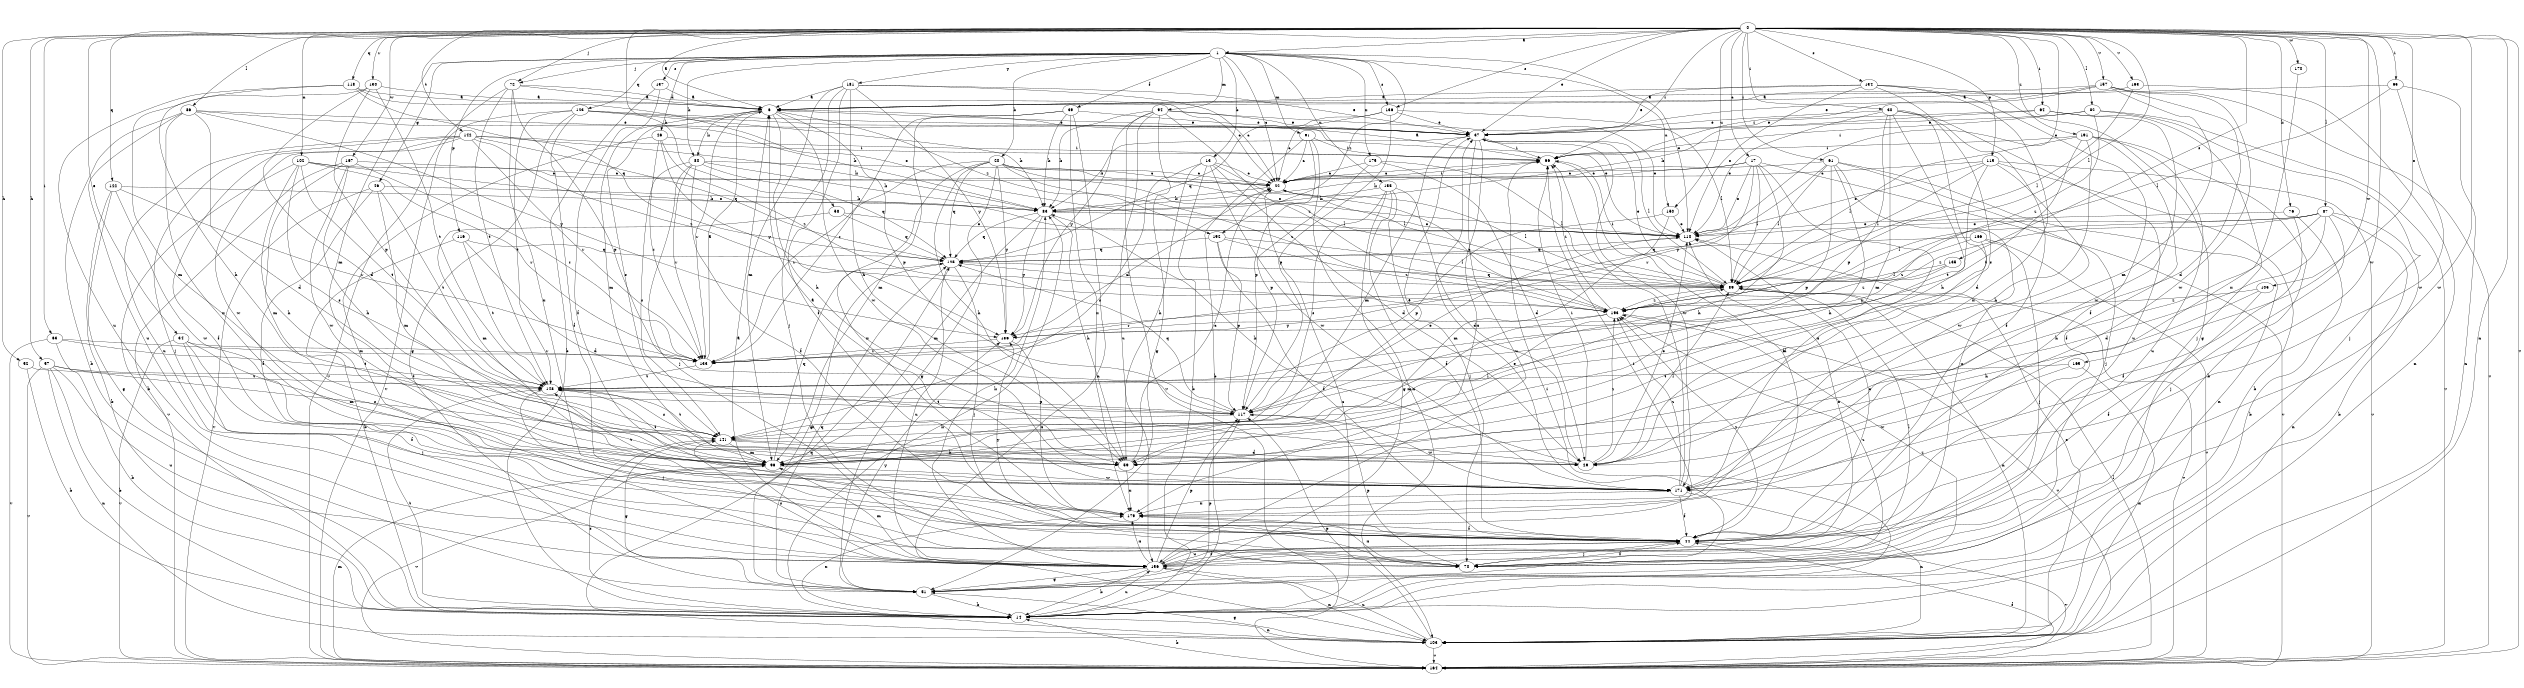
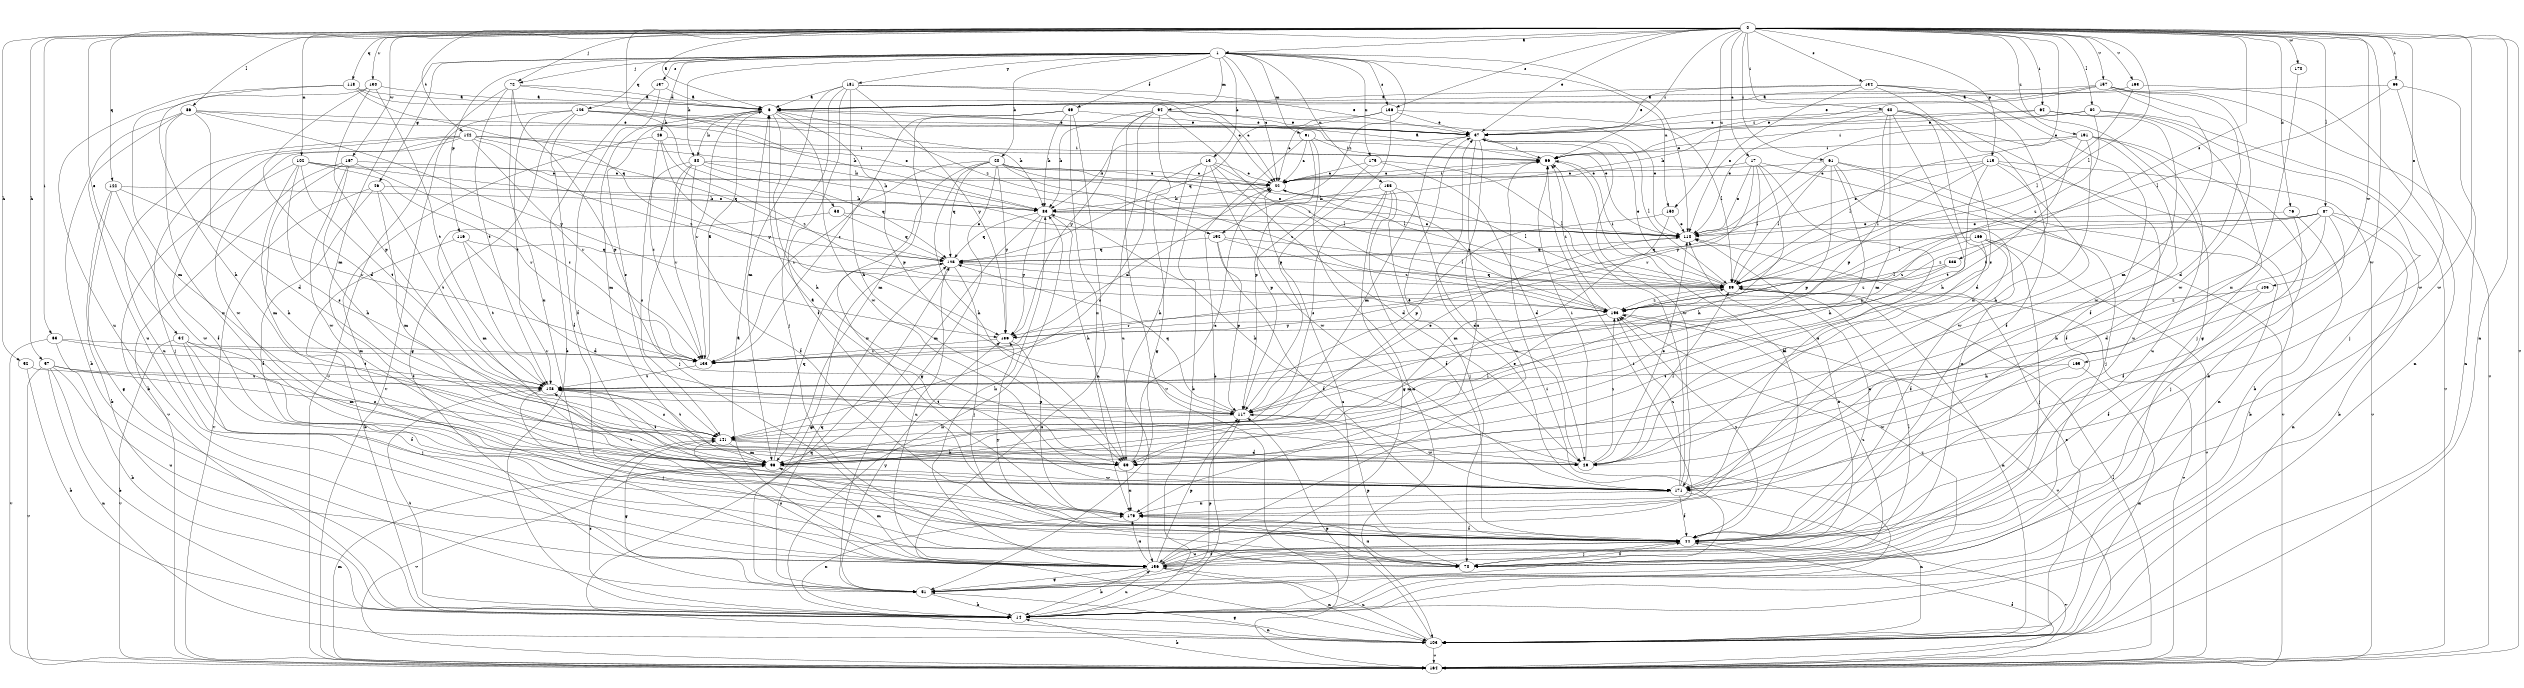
edge "17" -> "83": removed, label "k"
node "135": label "135" -> "535"
edge "166" -> "44": added, label "f"
